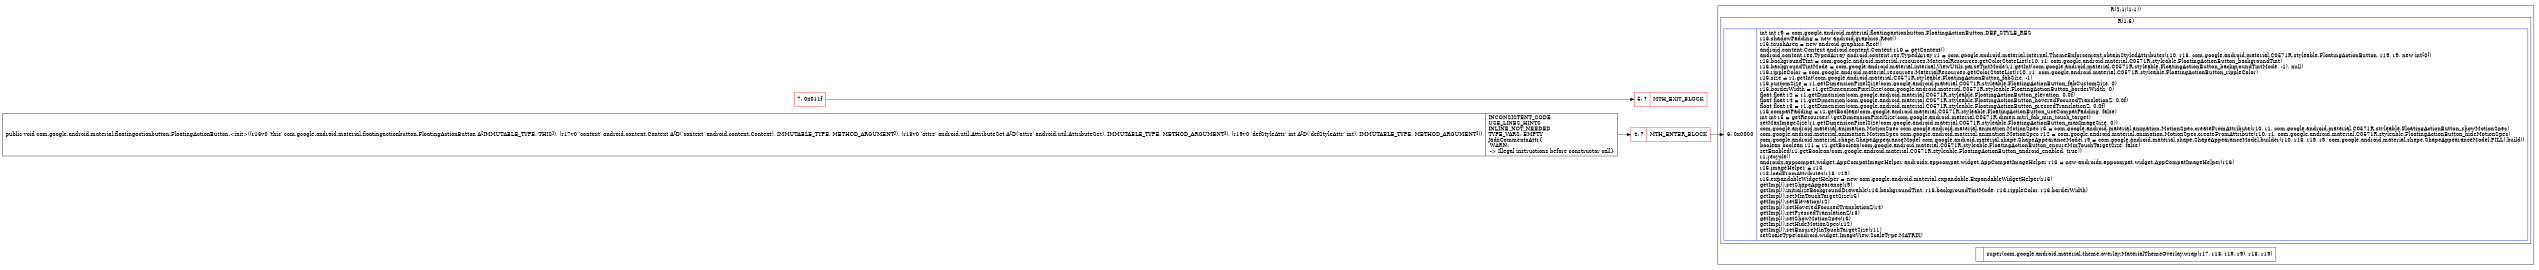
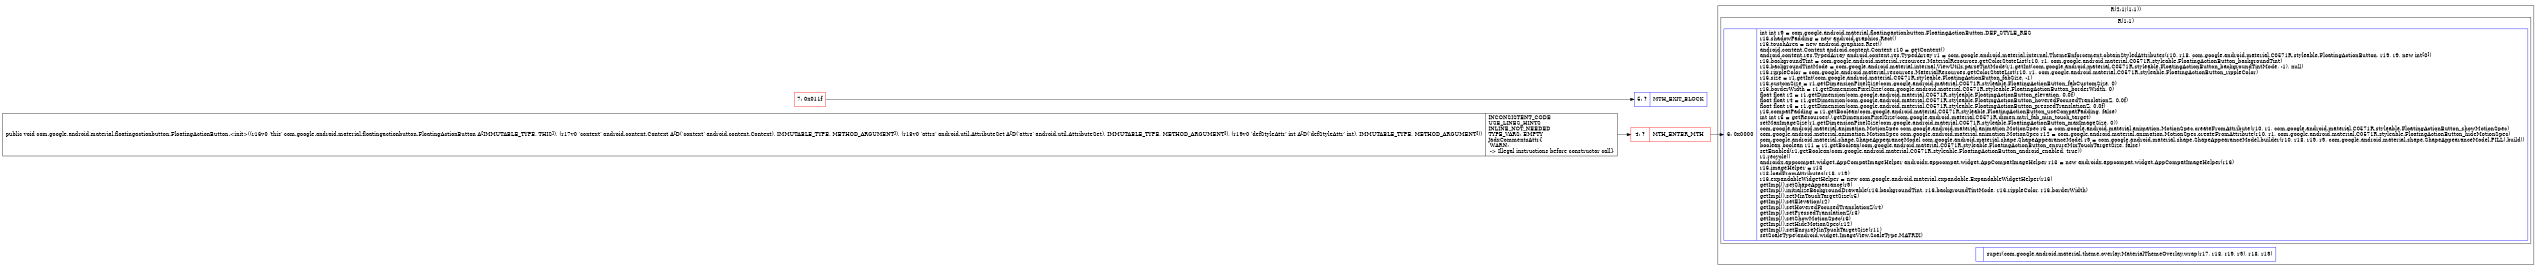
cluster "R(1:6)": label "R(1:6)" -> "R(1:1)"
node "5: ?": color red -> blue
node "4: ?": text "MTH_ENTER_BLOCK" -> "MTH_ENTER_MTH"
